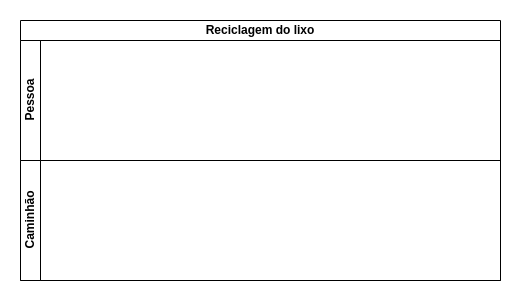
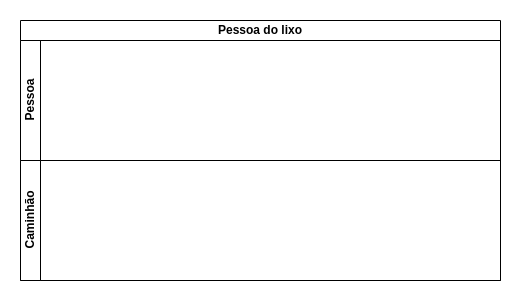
node "Reciclagem do lixo": label "Reciclagem do lixo" -> "Pessoa do lixo"
